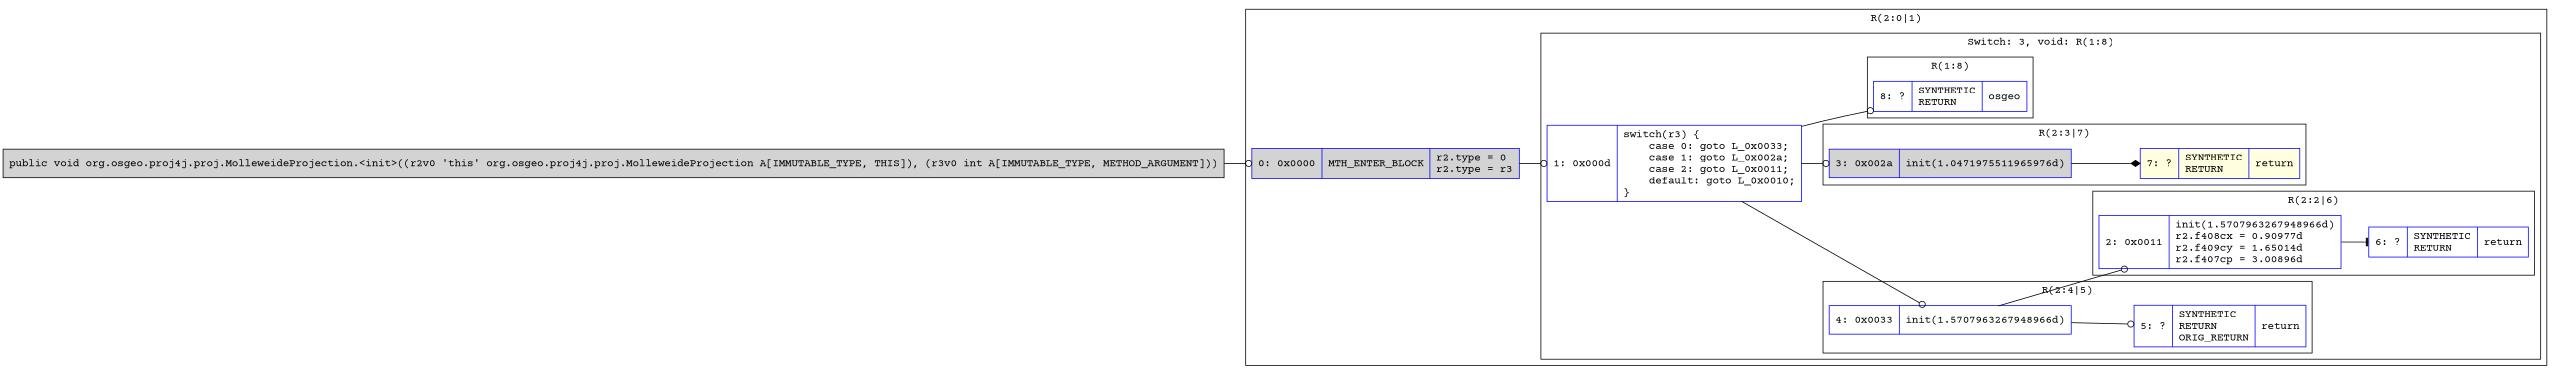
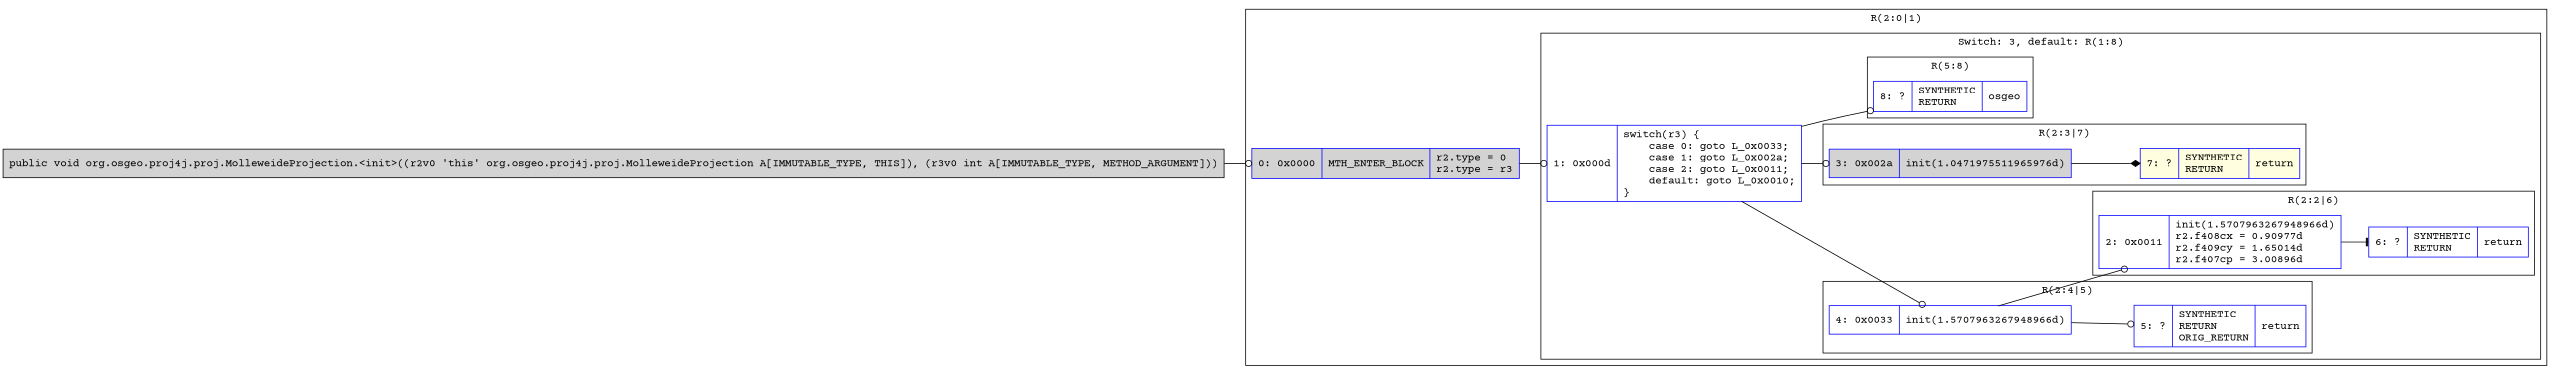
cluster "Switch: 3, void: R(1:8)": label "Switch: 3, void: R(1:8)" -> "Switch: 3, default: R(1:8)"
cluster "R(1:8)": label "R(1:8)" -> "R(5:8)"
